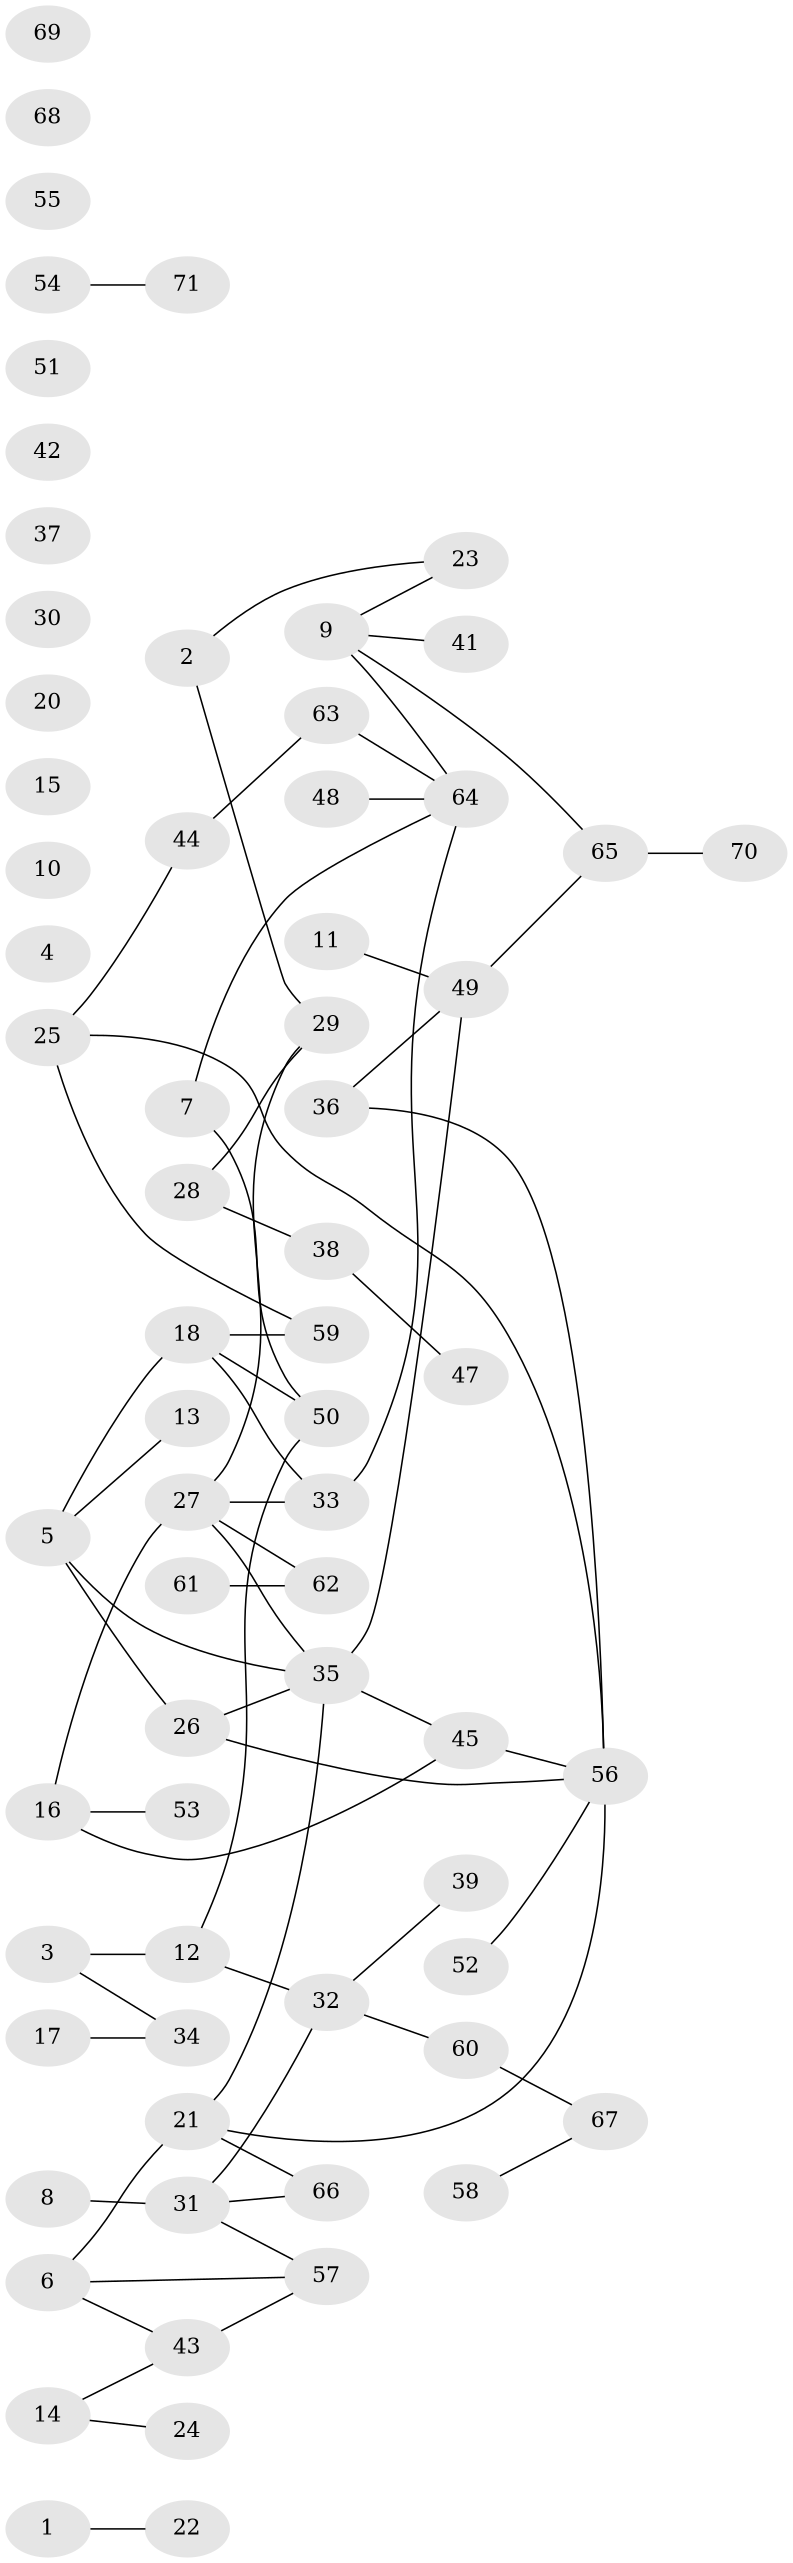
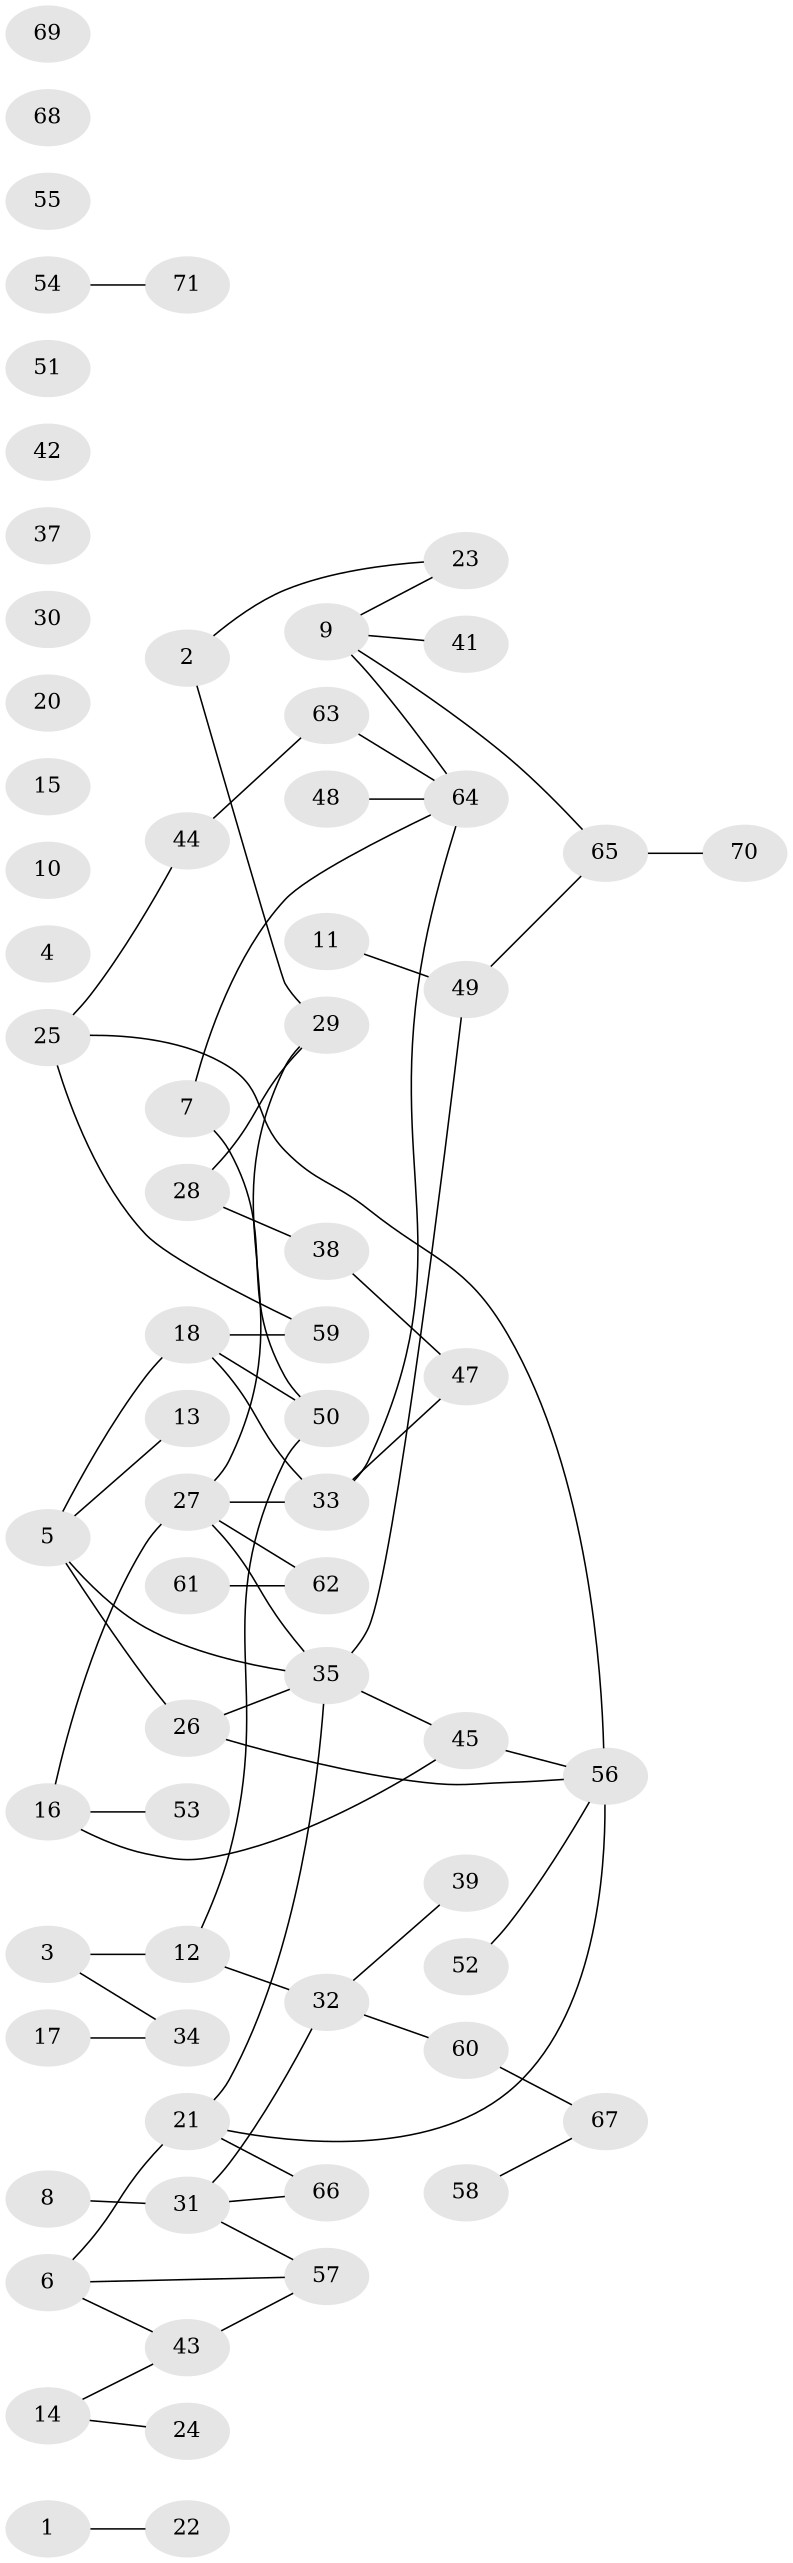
node "36": removed
edge "47" -- "33": added
